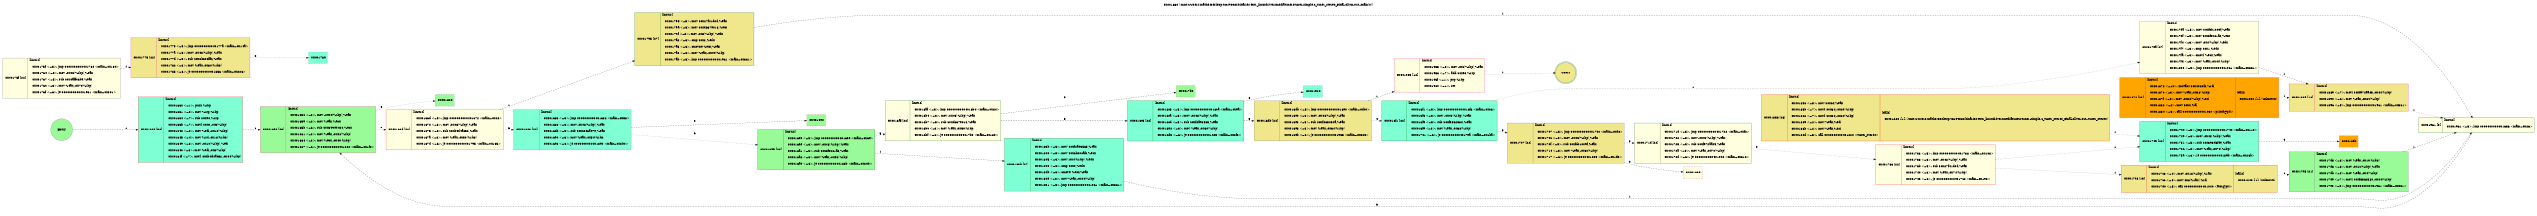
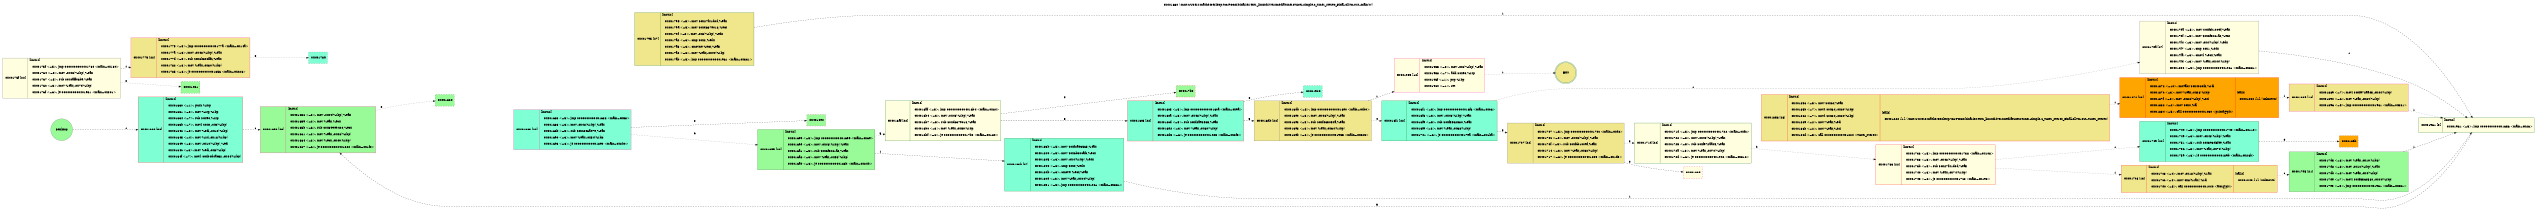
node "Users": label "Users" -> "Exit"
edge "0x4017ea [27]" -> "0x401889 [18]": now "0x4017ea [27]" -> "0x401961 [5]"
node "0x401931": added
node "0x4016c5 [22]": color darkgreen -> red
node "Entry": label "Entry" -> "Desktop"
node "0x40166d [22]": removed
edge "0x401856 [28]" -> "0x401749 [22]": now "0x401856 [28]" -> "0x401872 [23]"
